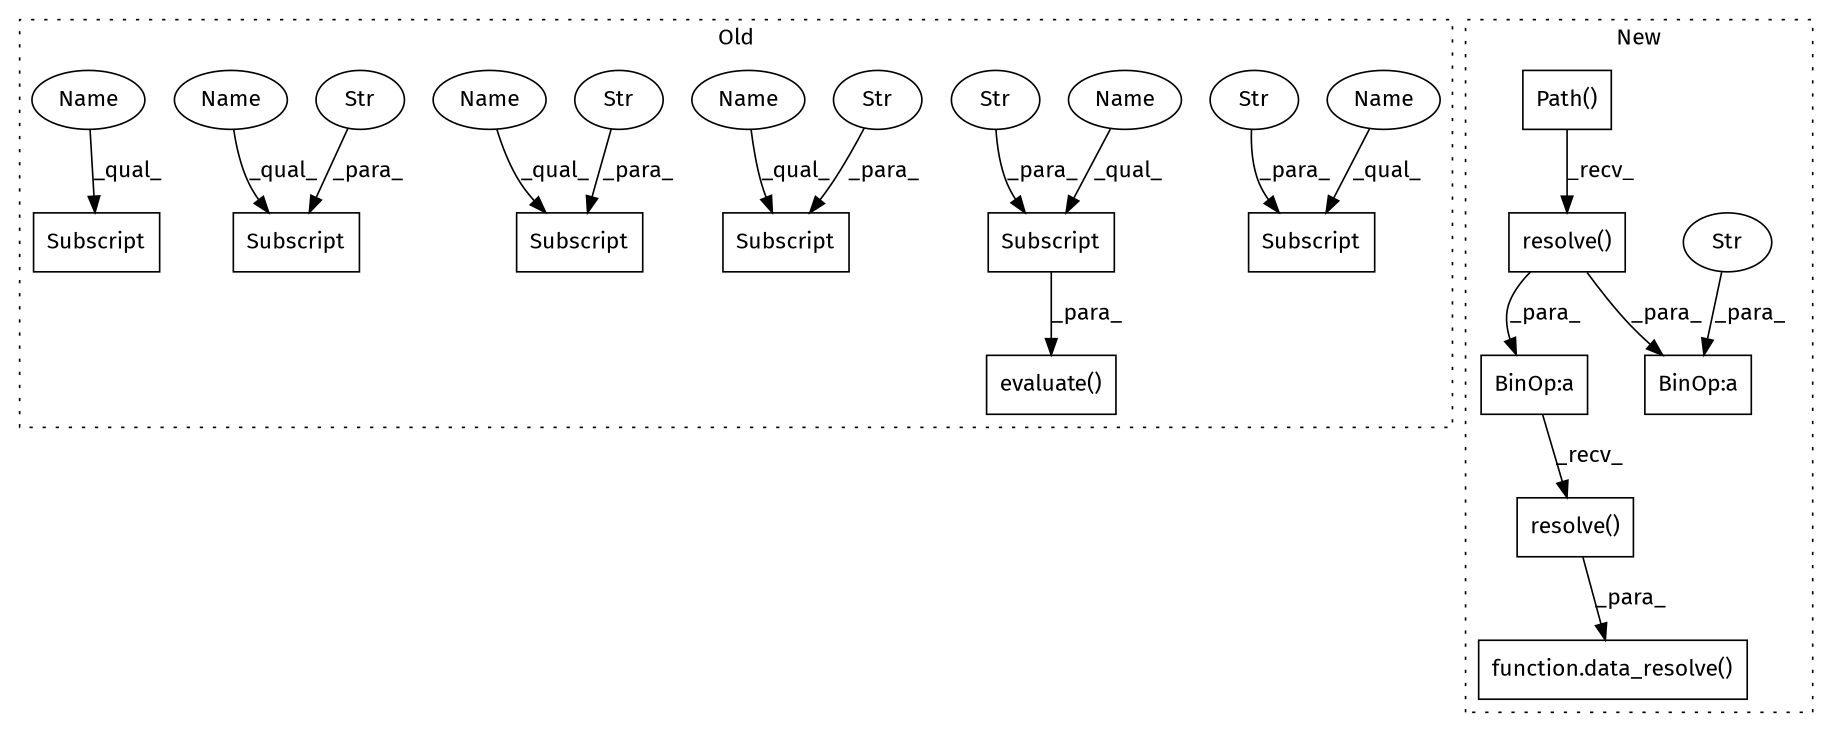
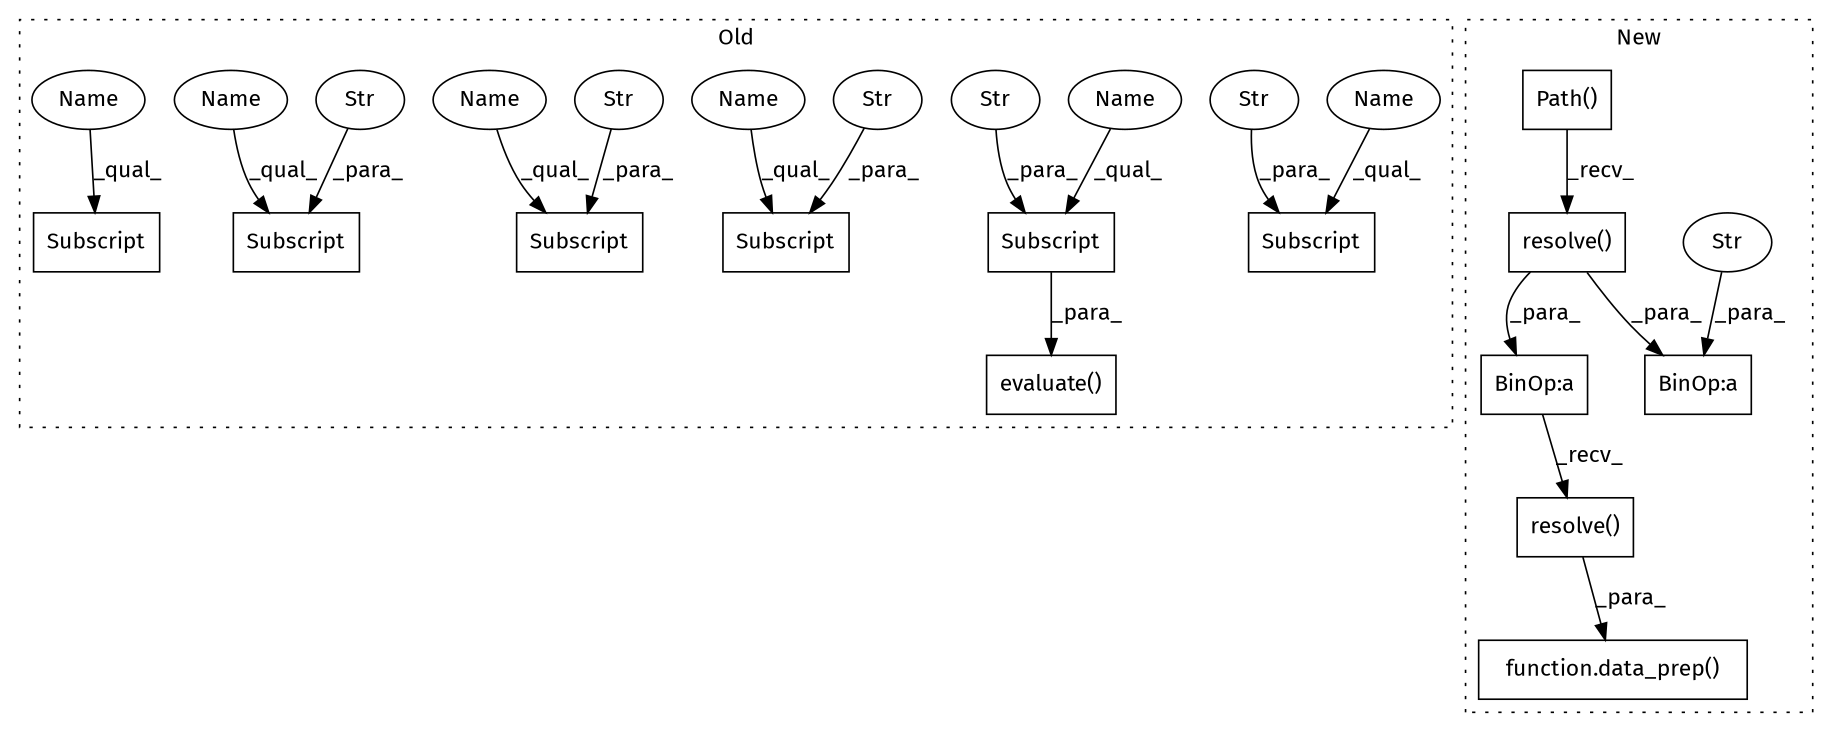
node "function.data_resolve()": label "function.data_resolve()" -> "function.data_prep()"
